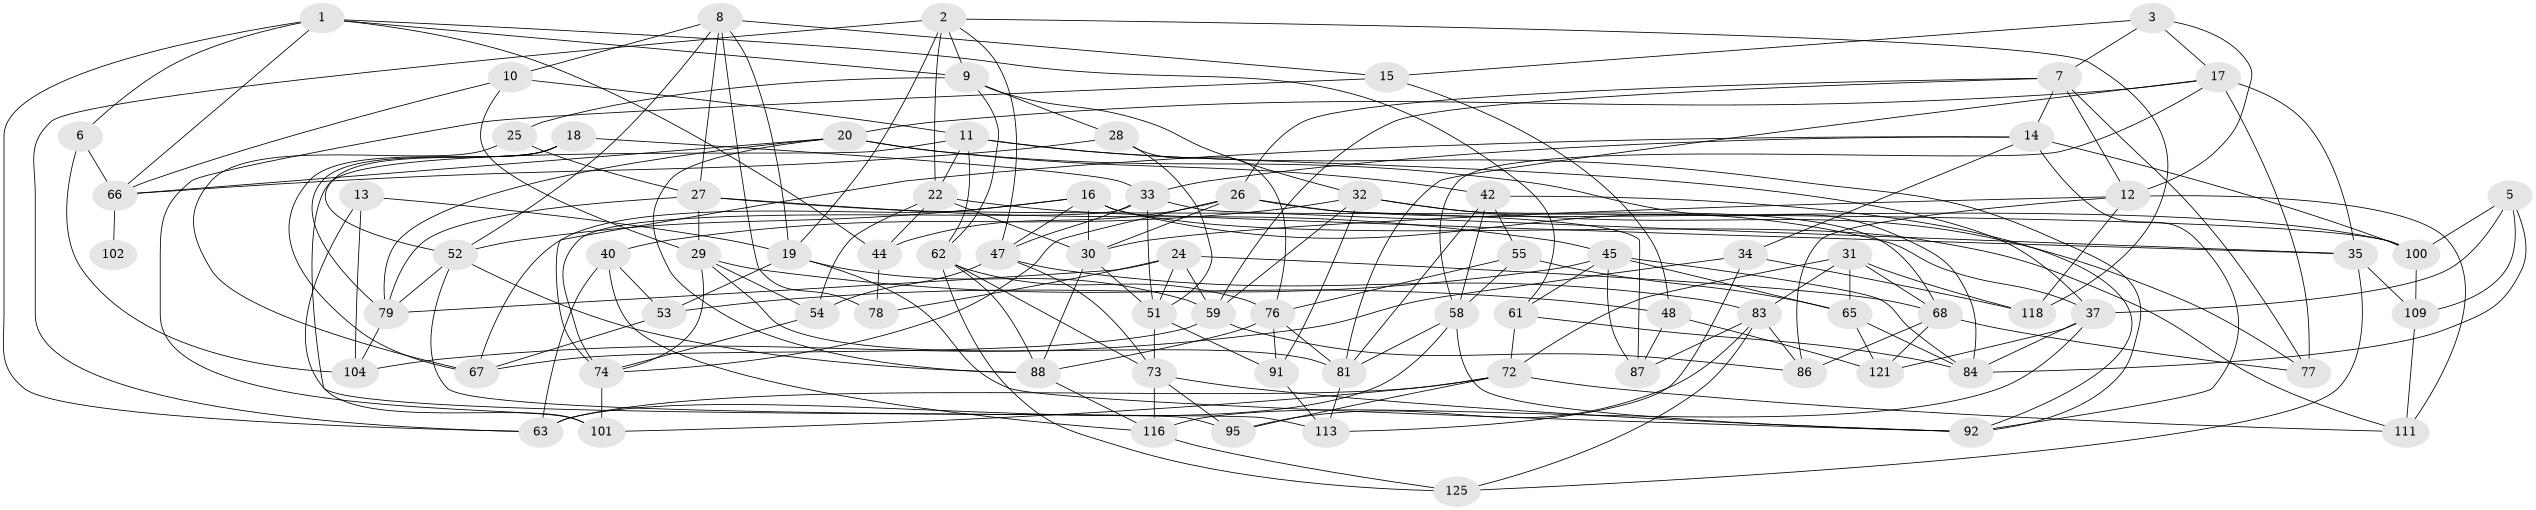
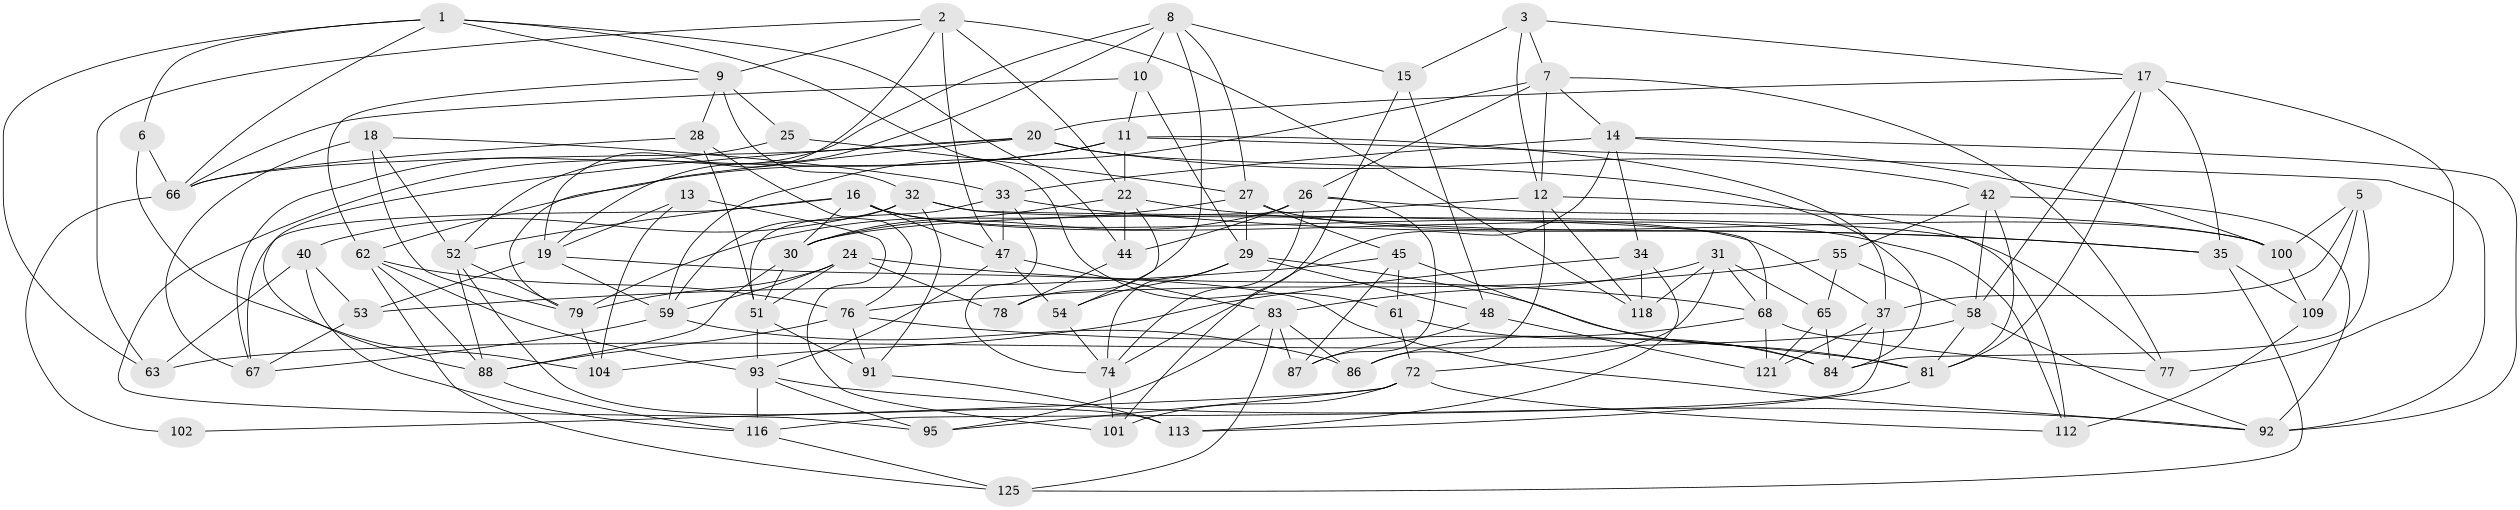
edge "45" -- "65": removed
node "73": label "73" -> "93"
edge "72" -- "63": now "72" -- "102"
node "111": label "111" -> "112"
